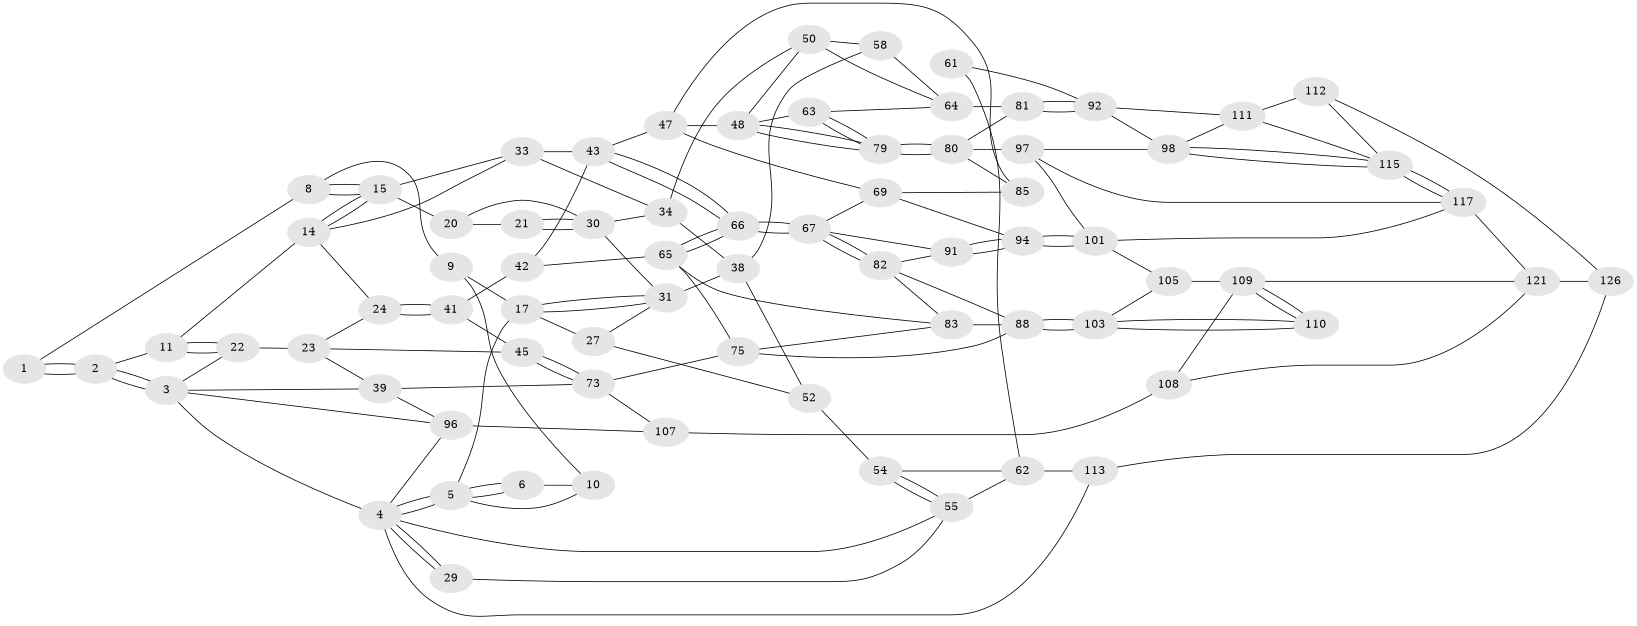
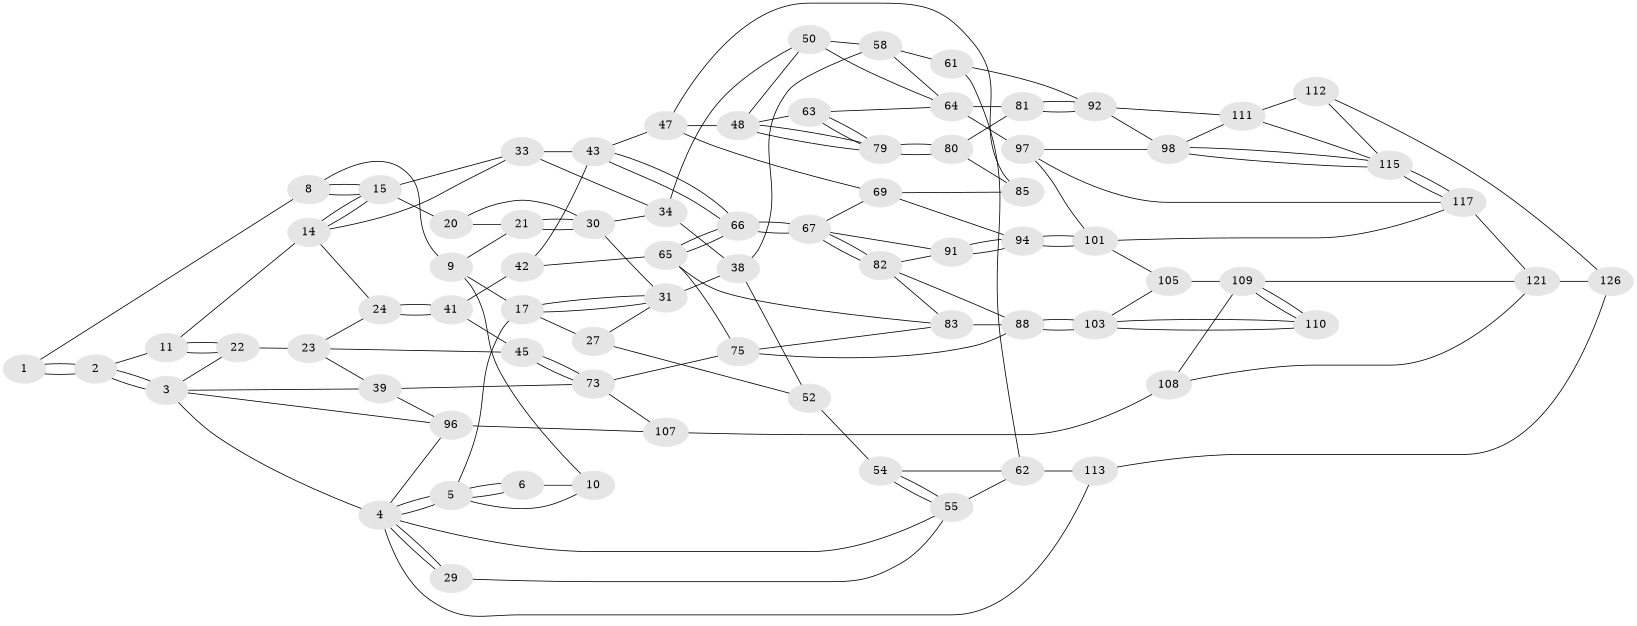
edge "58" -- "61": added
edge "80" -- "97": now "64" -- "97"
edge "21" -- "9": added
